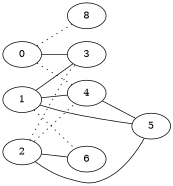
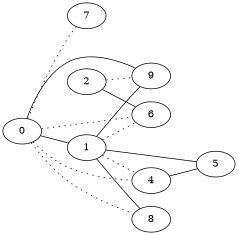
node "7": added
node "3": label "3" -> "9"
edge "4" -- "1": style solid -> dotted
edge "4" -- "2": removed
edge "6" -- "0": added
edge "0" -- "1": added
edge "5" -- "2": removed
edge "1" -- "8": added
